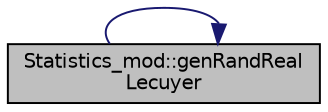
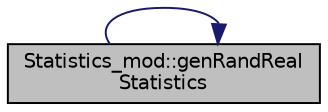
node "Statistics_mod::genRandReal Lecuyer": label "Statistics_mod::genRandReal Lecuyer" -> "Statistics_mod::genRandReal Statistics"
